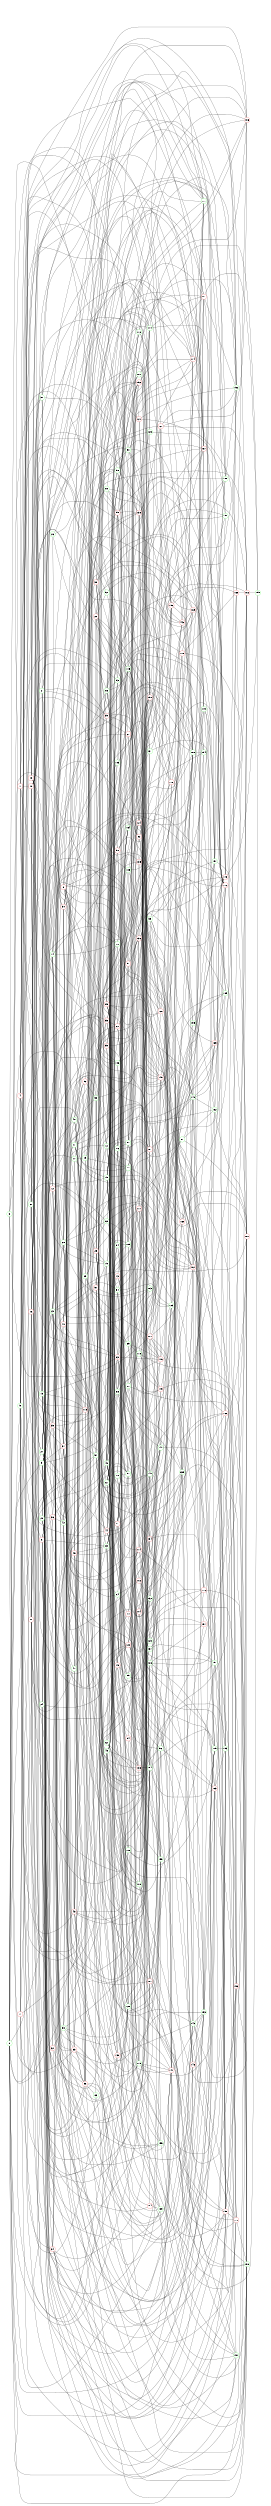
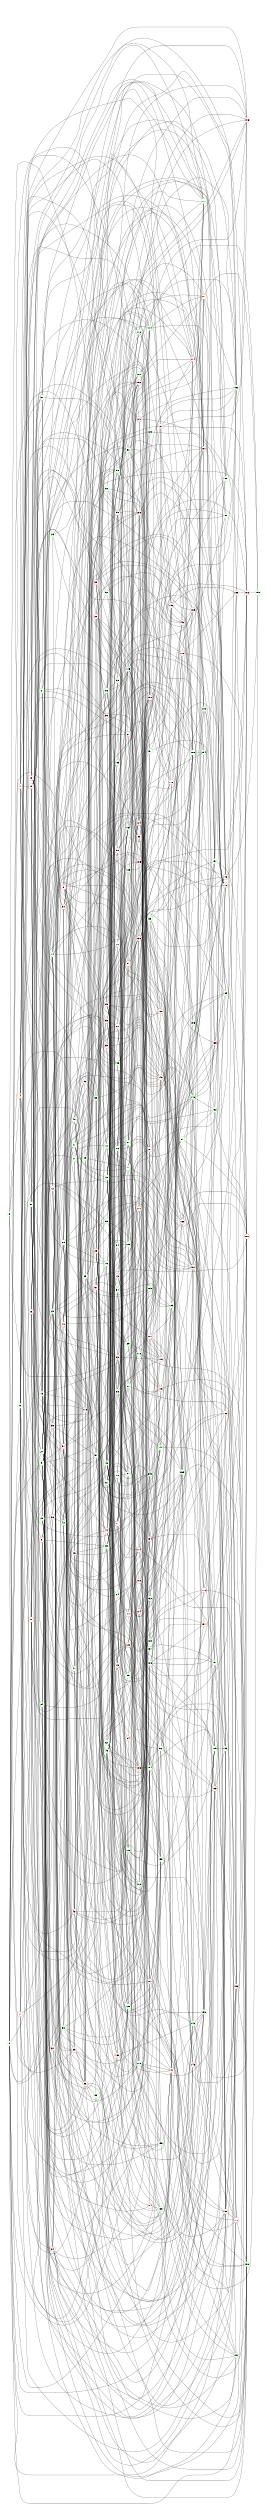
edge "31" -- "156": now "31" -- "127"
edge "171" -- "21": now "80" -- "21"
edge "188" -- "138": now "192" -- "138"
edge "90" -- "181": now "73" -- "181"
edge "77" -- "183": added
node "145": label "145" -> "645"
edge "30" -- "176": now "32" -- "176"
